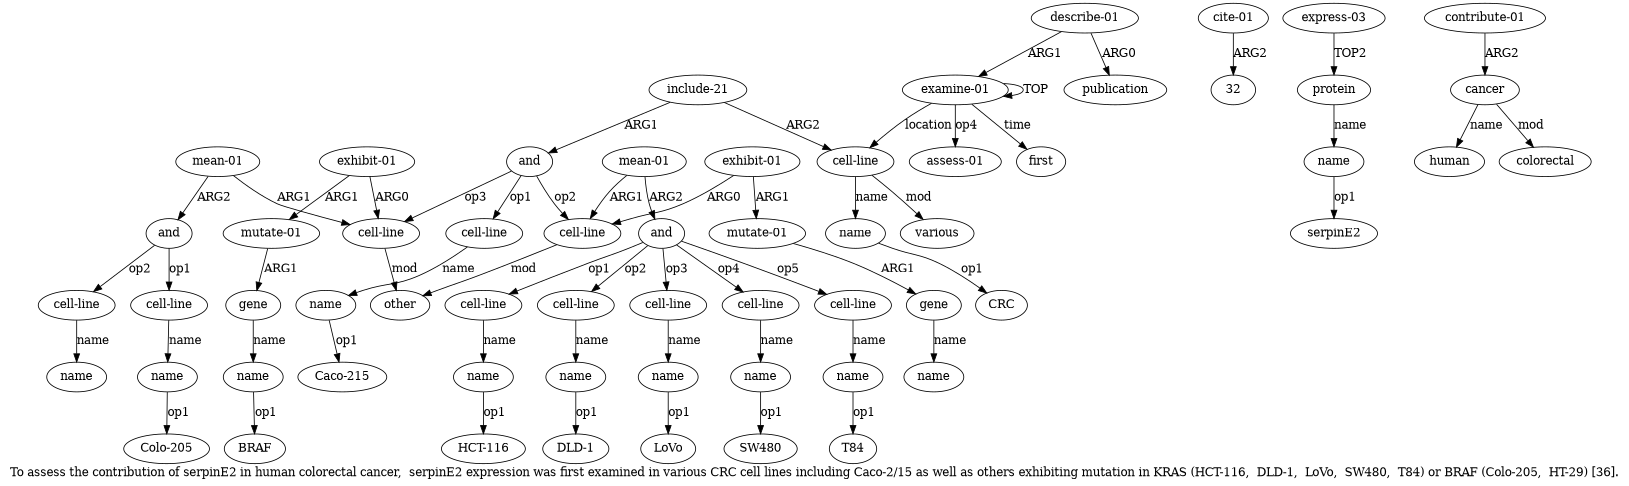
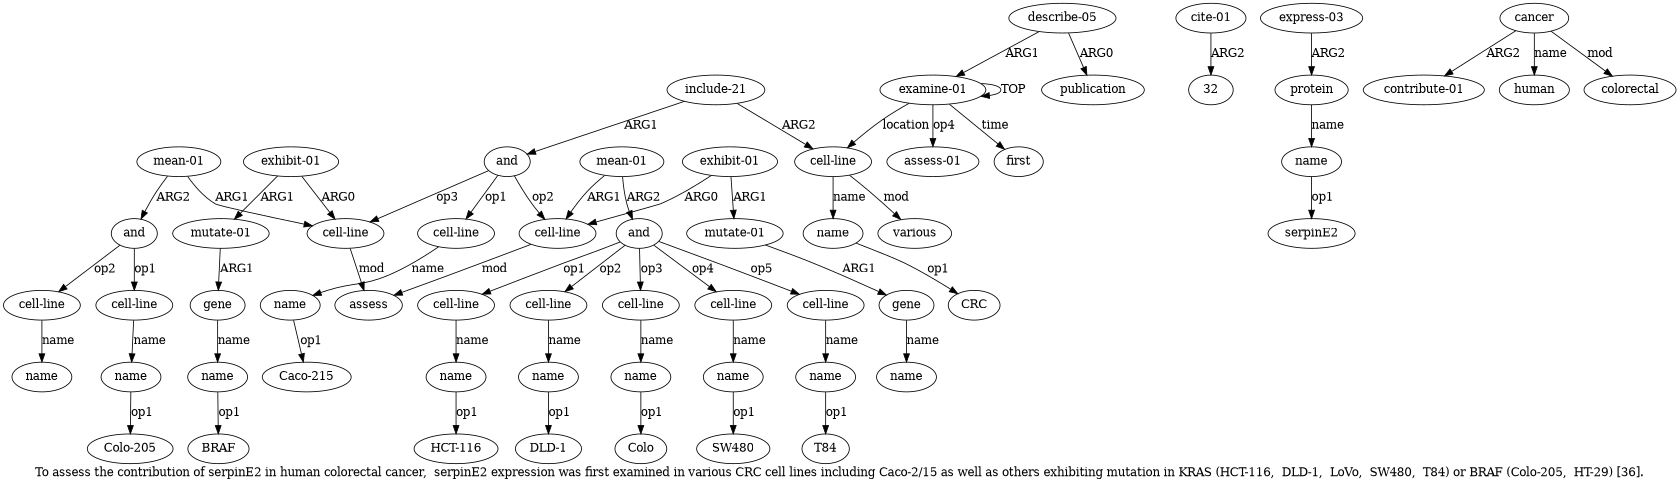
node "describe-01": label "describe-01" -> "describe-05"
edge "contribute-01" -> "cancer": reversed
edge "express-03" -> "protein": label "TOP2" -> "ARG2"
node "other": label "other" -> "assess"
node "LoVo": label "LoVo" -> "Colo"
